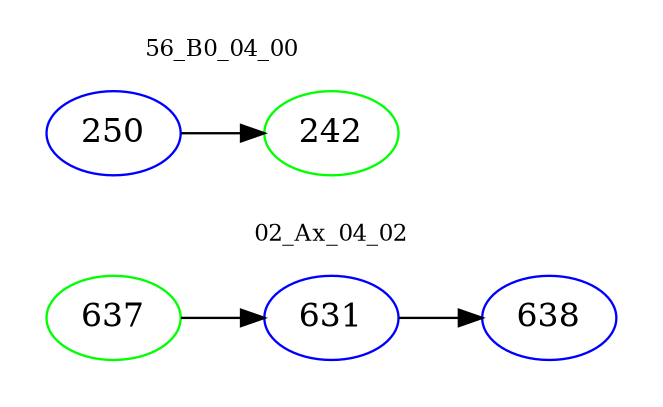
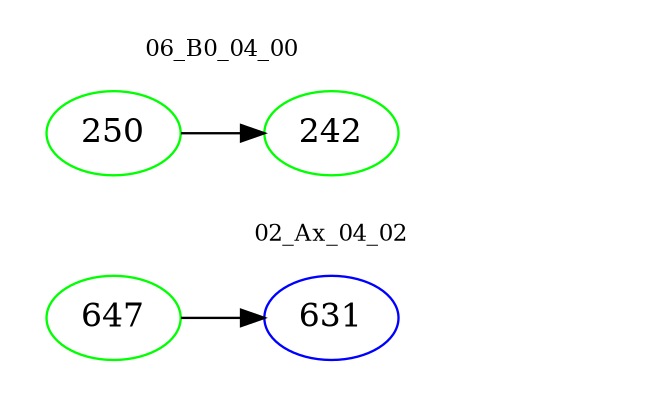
cluster "56_B0_04_00": label "56_B0_04_00" -> "06_B0_04_00"
node "250": color blue -> green
node "637": label "637" -> "647"
node "638": removed
